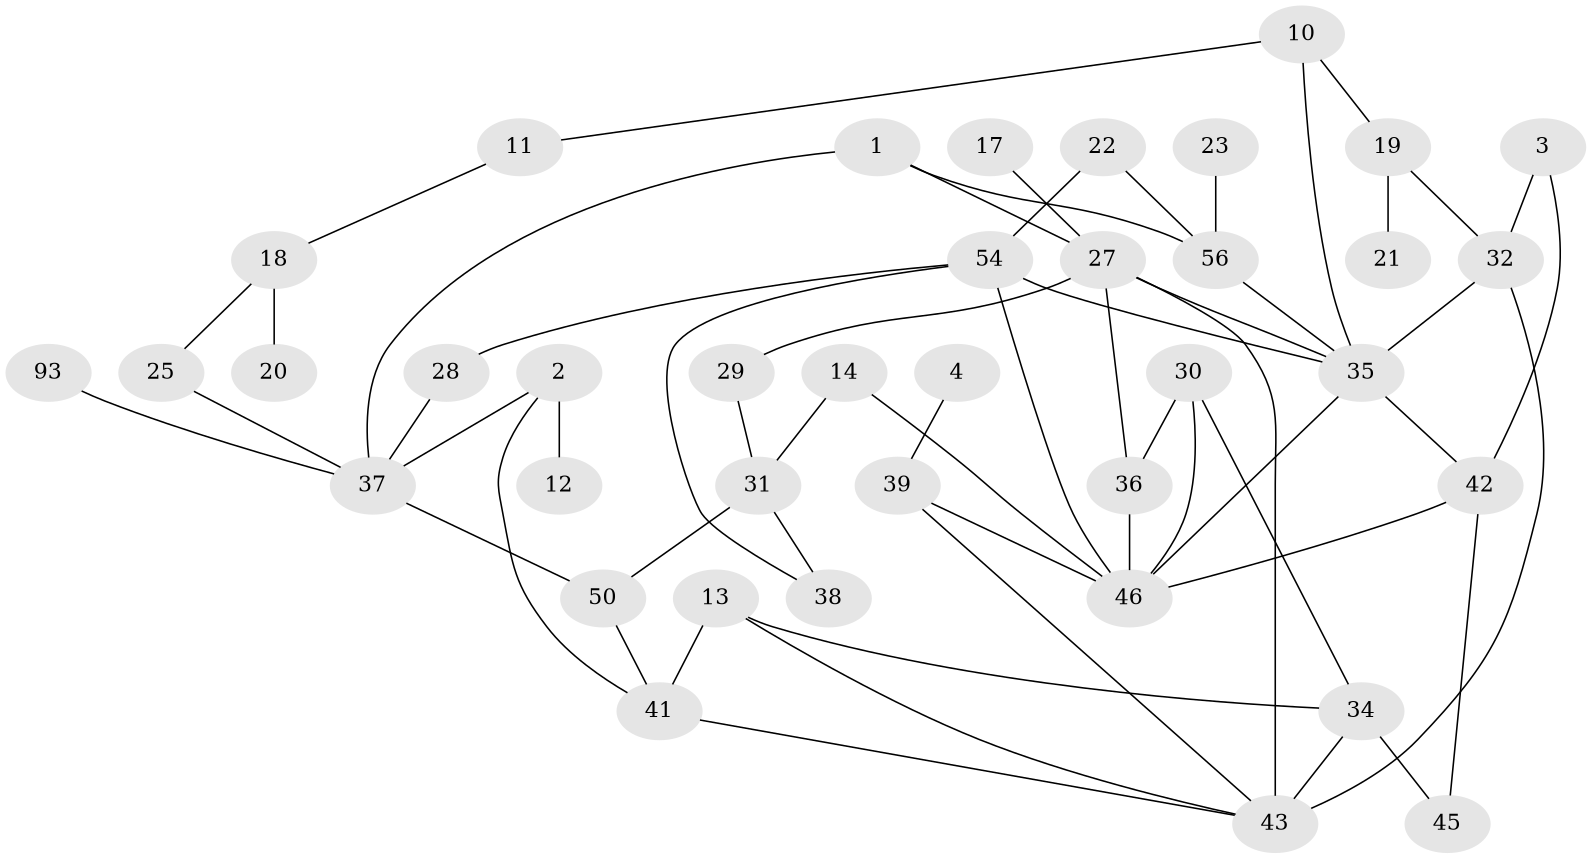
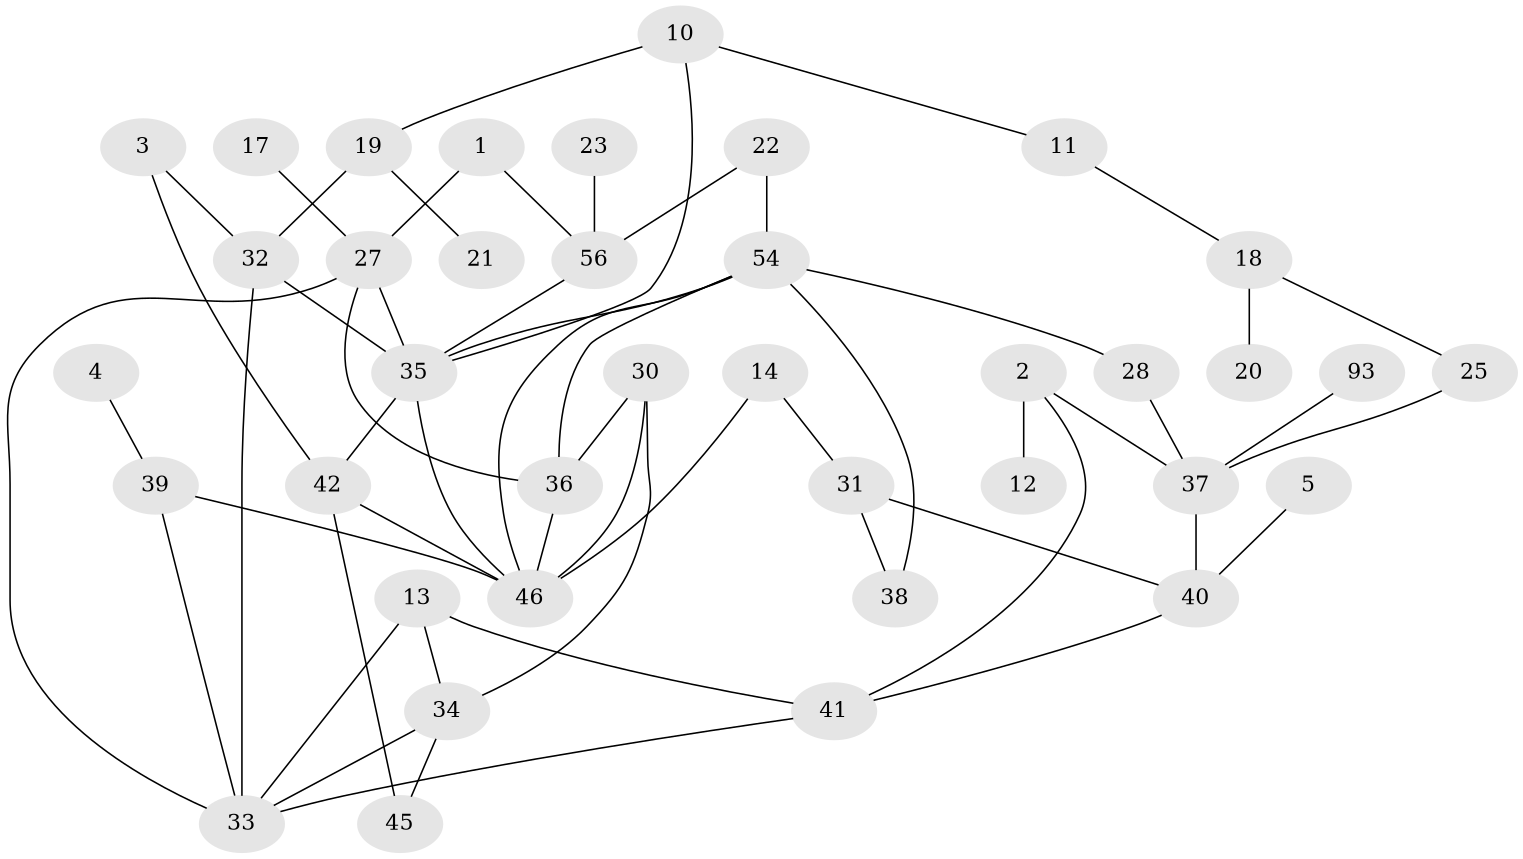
edge "1" -- "37": removed
edge "54" -- "36": added
node "29": removed
node "5": added
node "50": label "50" -> "40"
node "43": label "43" -> "33"
